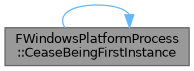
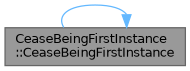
node "FWindowsPlatformProcess ::CeaseBeingFirstInstance": label "FWindowsPlatformProcess ::CeaseBeingFirstInstance" -> "CeaseBeingFirstInstance ::CeaseBeingFirstInstance"
